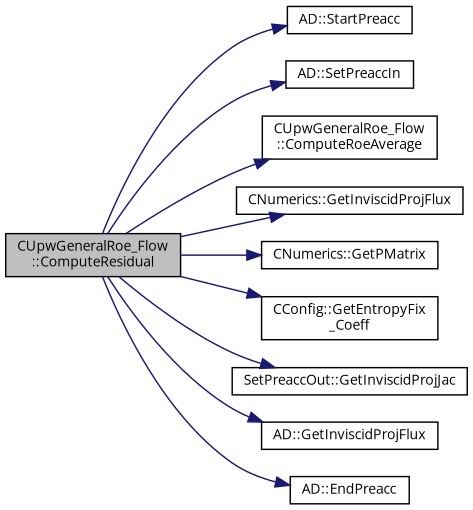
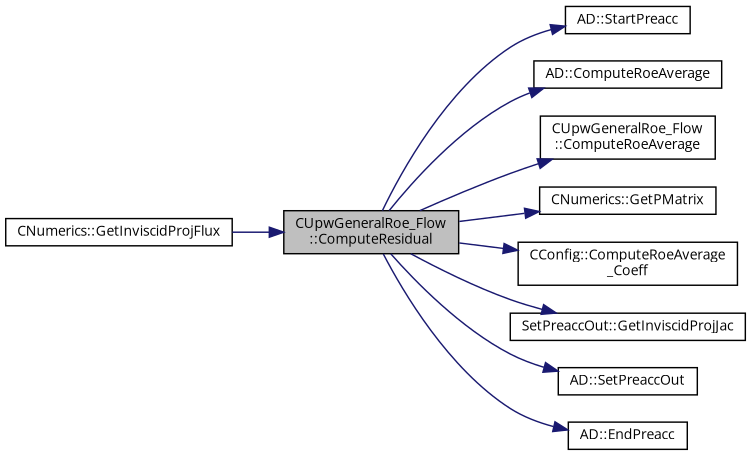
node "AD::SetPreaccIn": label "AD::SetPreaccIn" -> "AD::ComputeRoeAverage"
edge "CUpwGeneralRoe_Flow ::ComputeResidual" -> "CNumerics::GetInviscidProjFlux": reversed
node "CConfig::GetEntropyFix _Coeff": label "CConfig::GetEntropyFix _Coeff" -> "CConfig::ComputeRoeAverage _Coeff"
node "AD::GetInviscidProjFlux": label "AD::GetInviscidProjFlux" -> "AD::SetPreaccOut"
